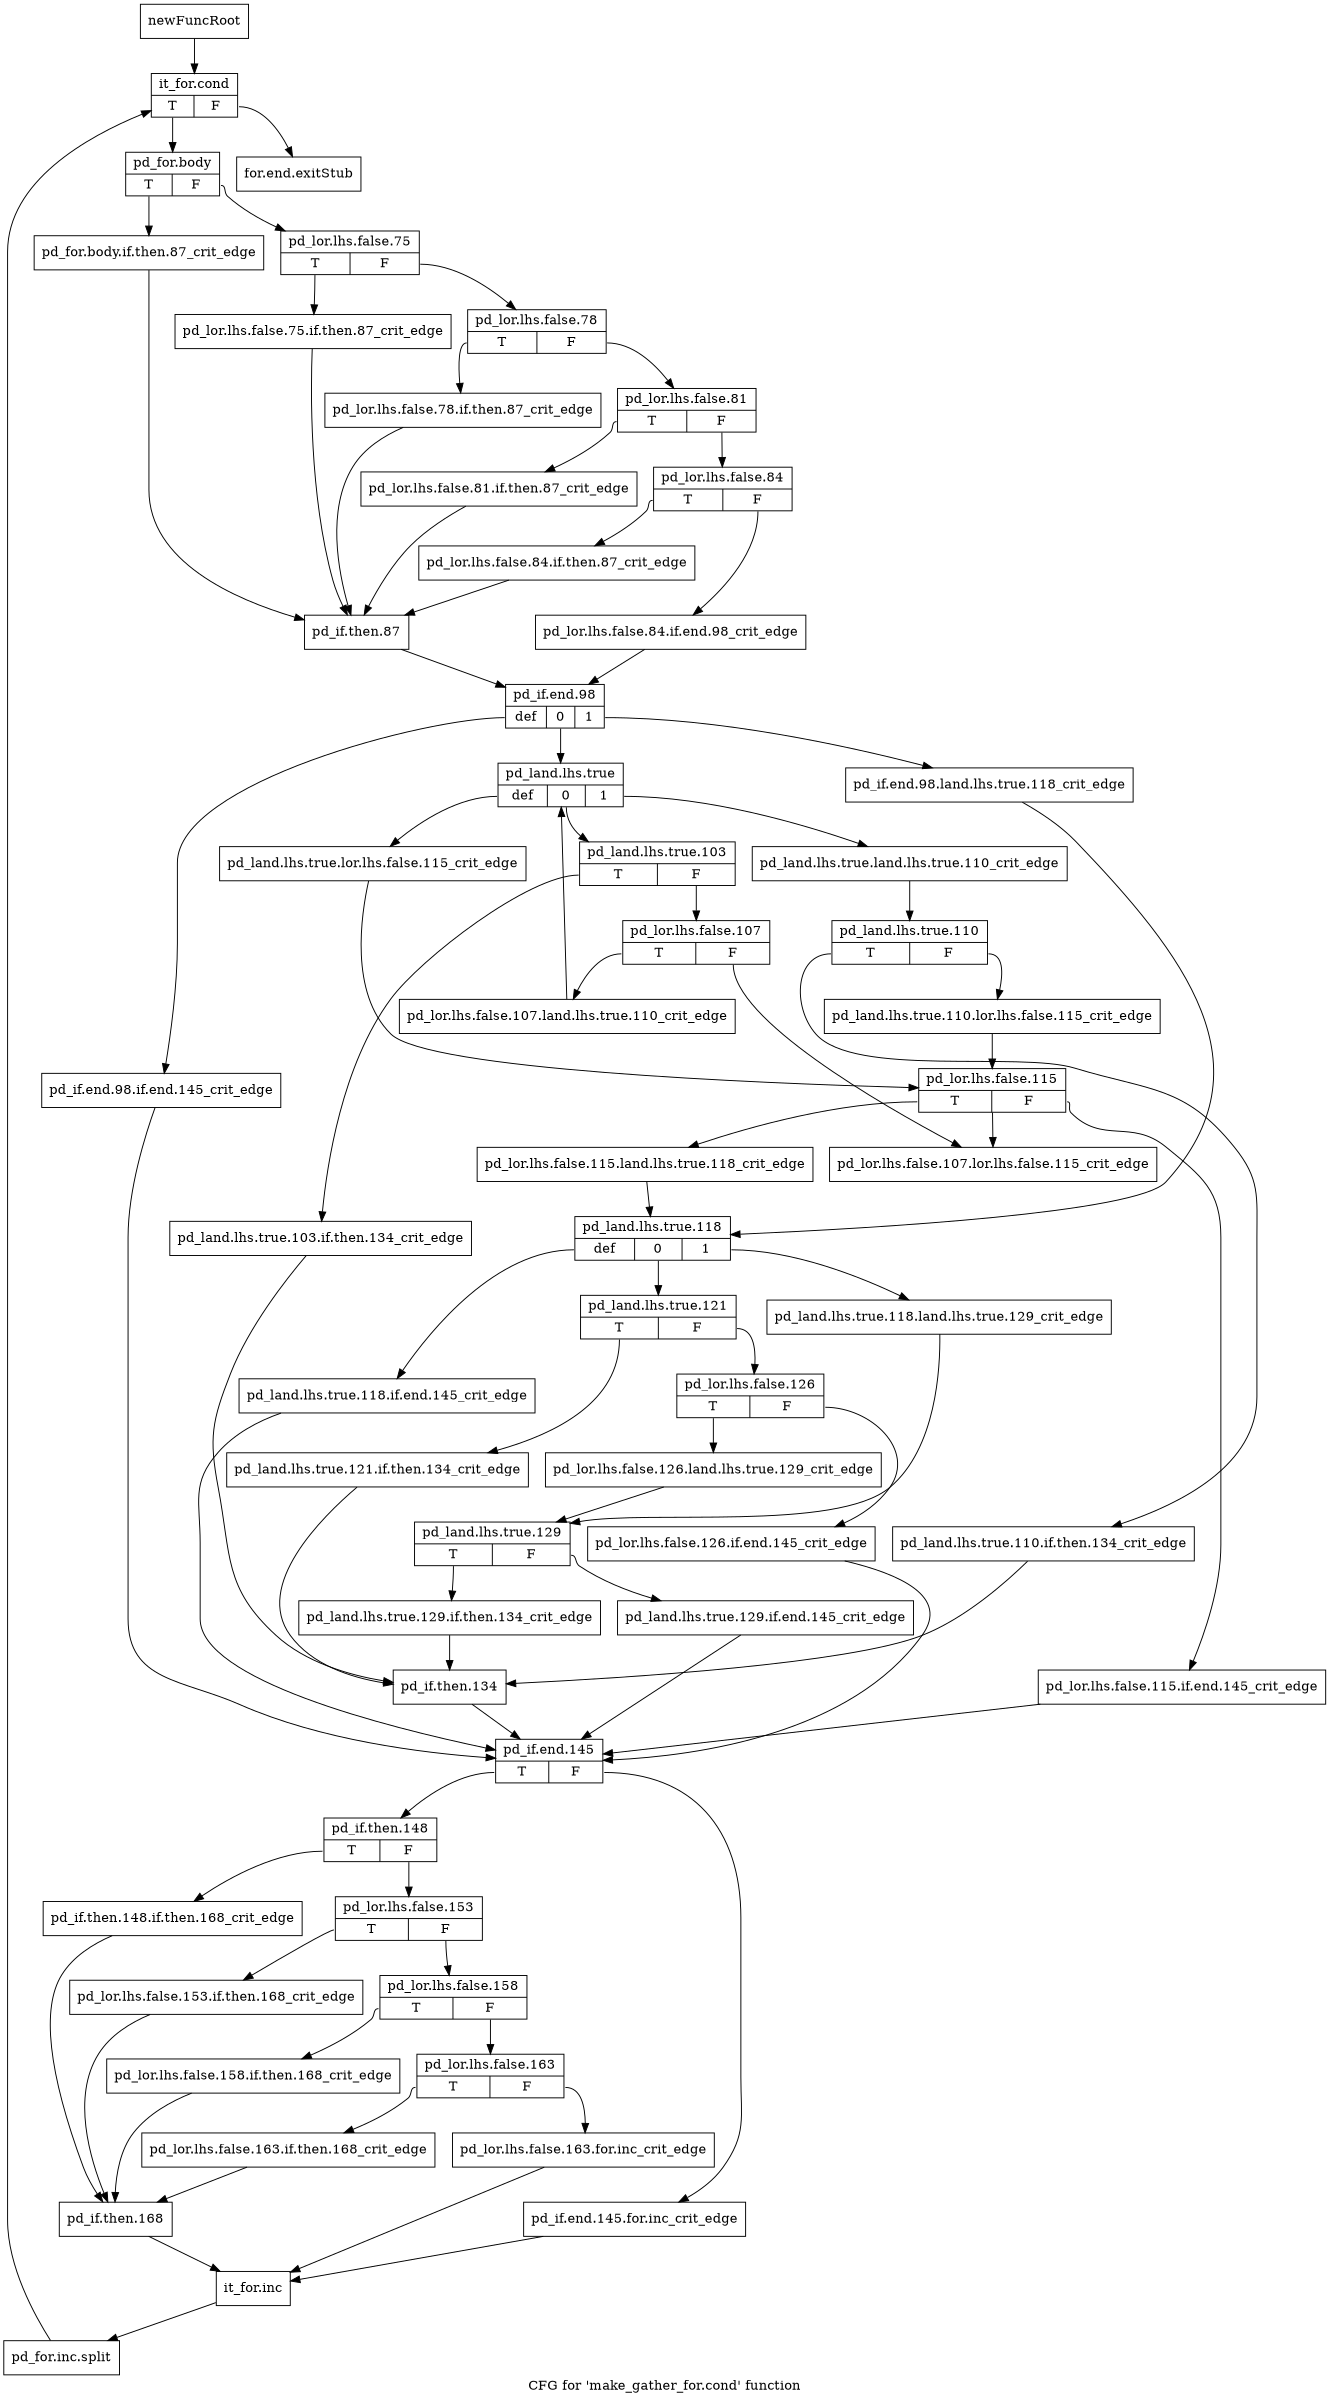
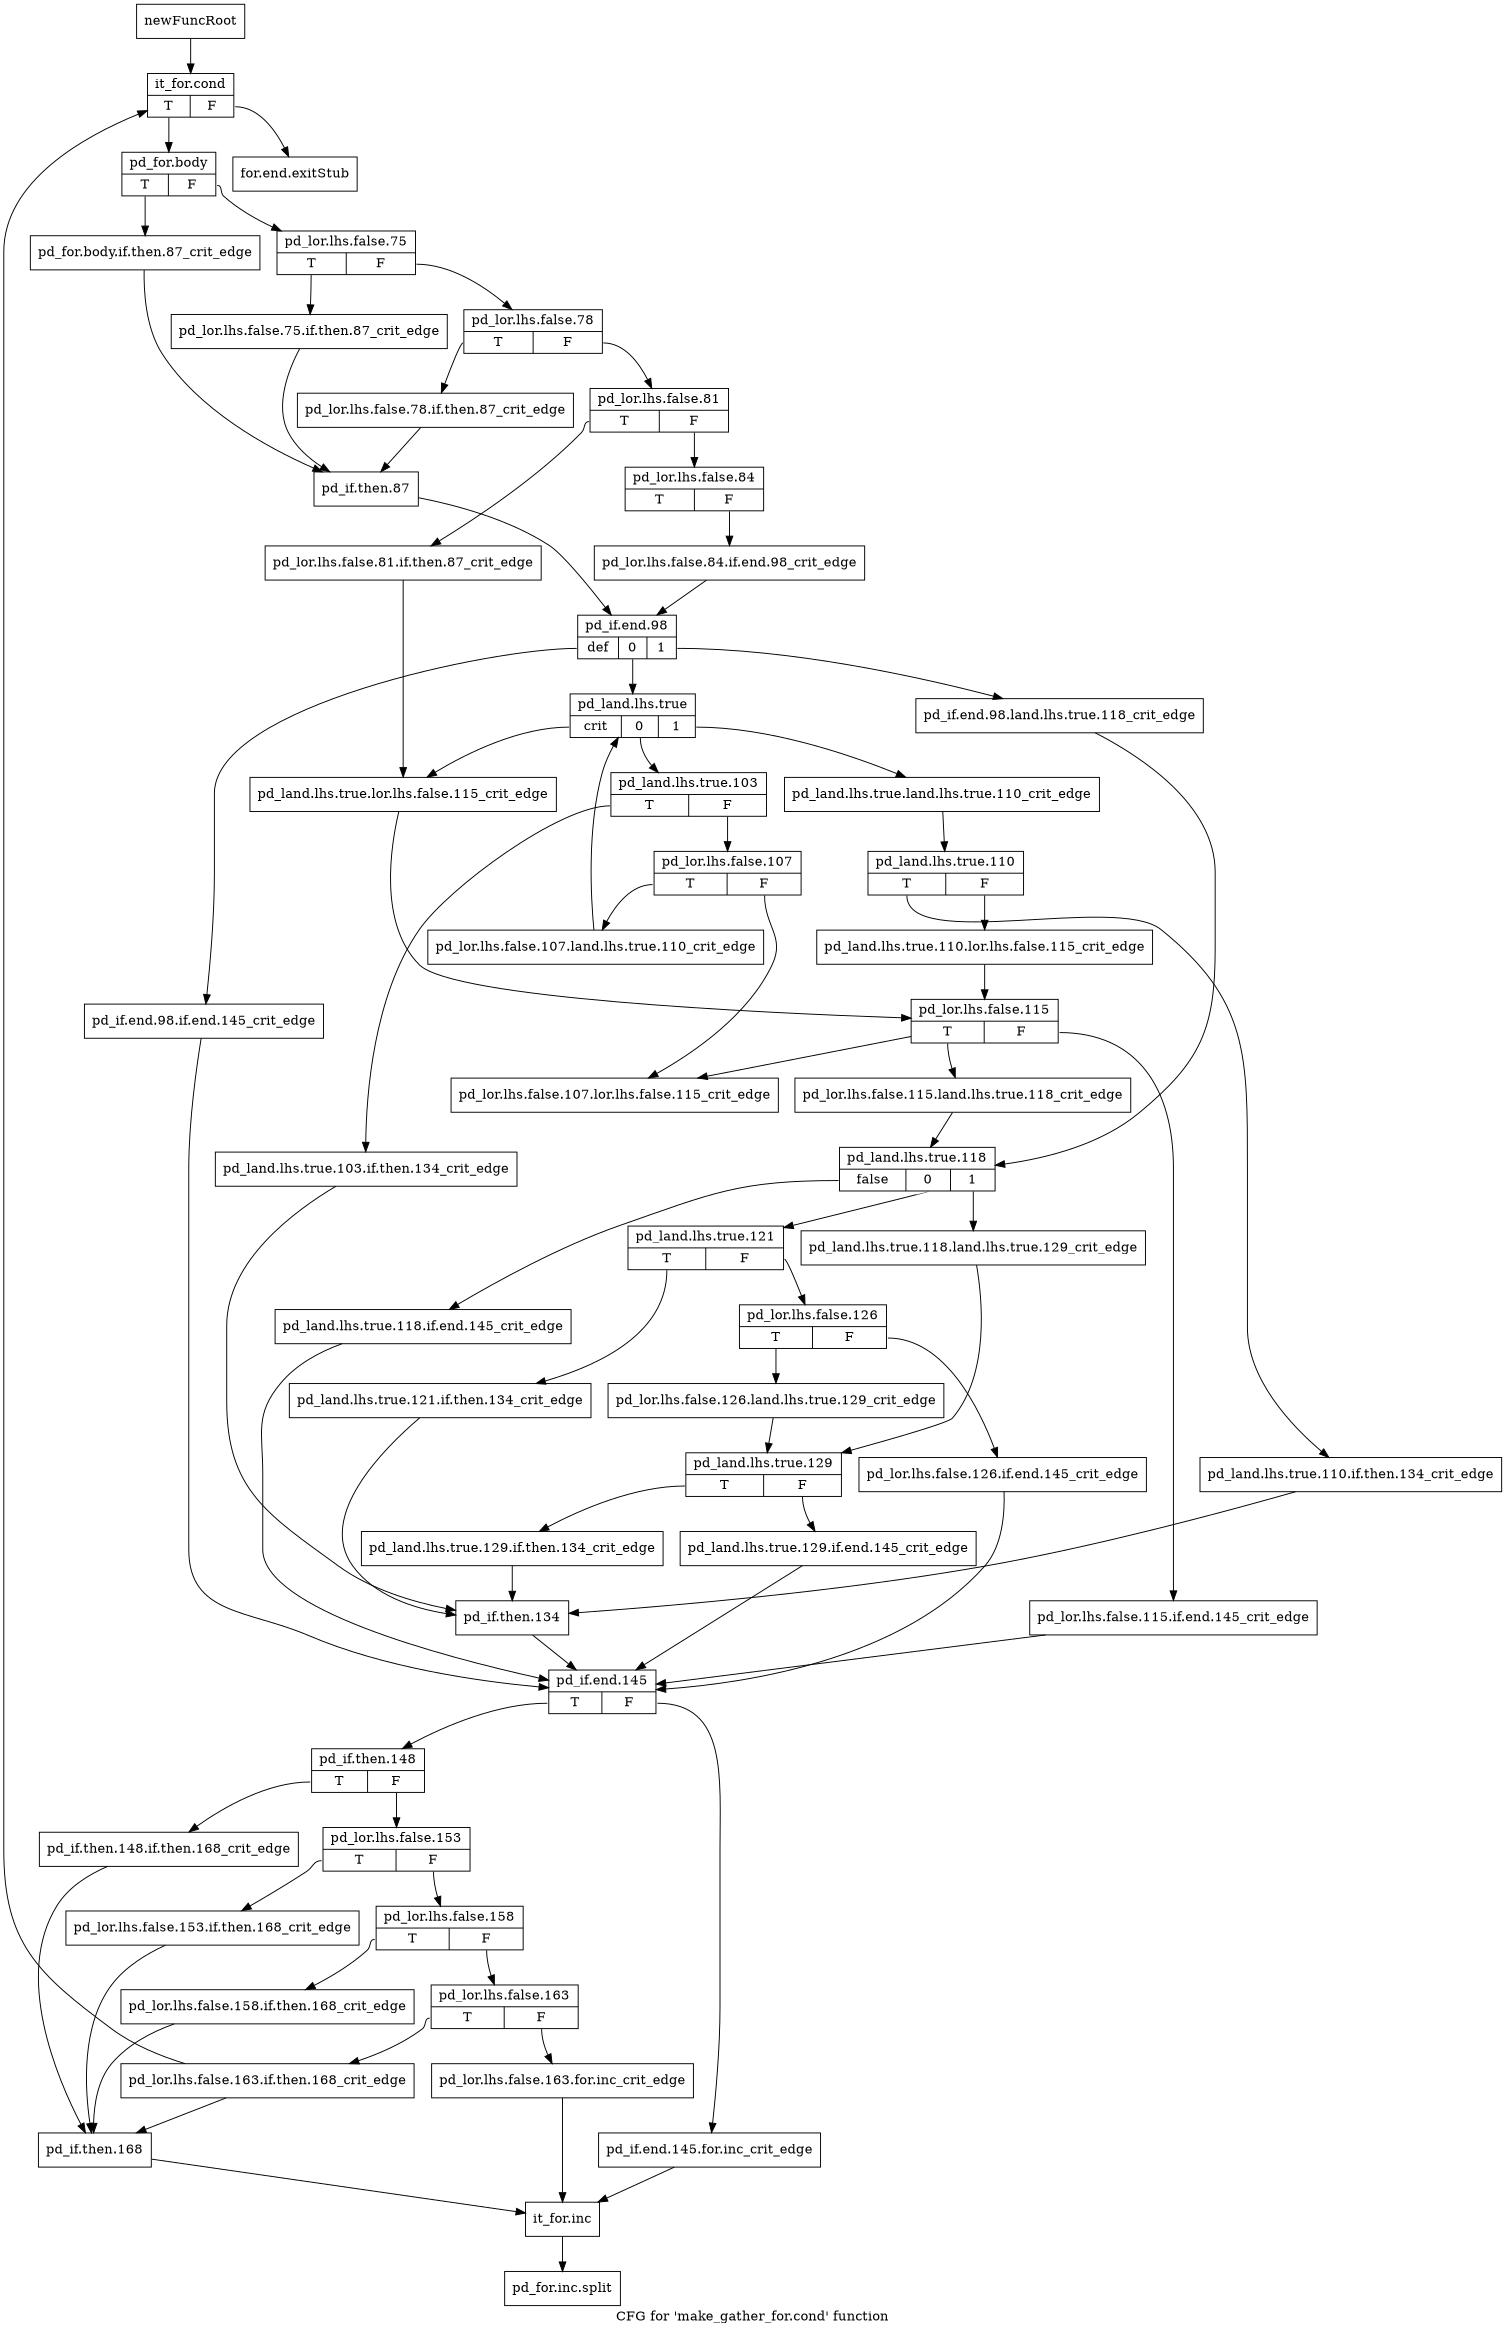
edge "pd_lor.lhs.false.81.if.then.87_crit_edge" -> "pd_if.then.87": now "pd_lor.lhs.false.81.if.then.87_crit_edge" -> "pd_land.lhs.true.lor.lhs.false.115_crit_edge"
node "pd_lor.lhs.false.84.if.then.87_crit_edge": removed
node "pd_land.lhs.true": text "def" -> "crit"
edge "pd_for.inc.split" -> "it_for.cond": now "pd_lor.lhs.false.163.if.then.168_crit_edge" -> "it_for.cond"
node "pd_land.lhs.true.118": text "def" -> "false"
